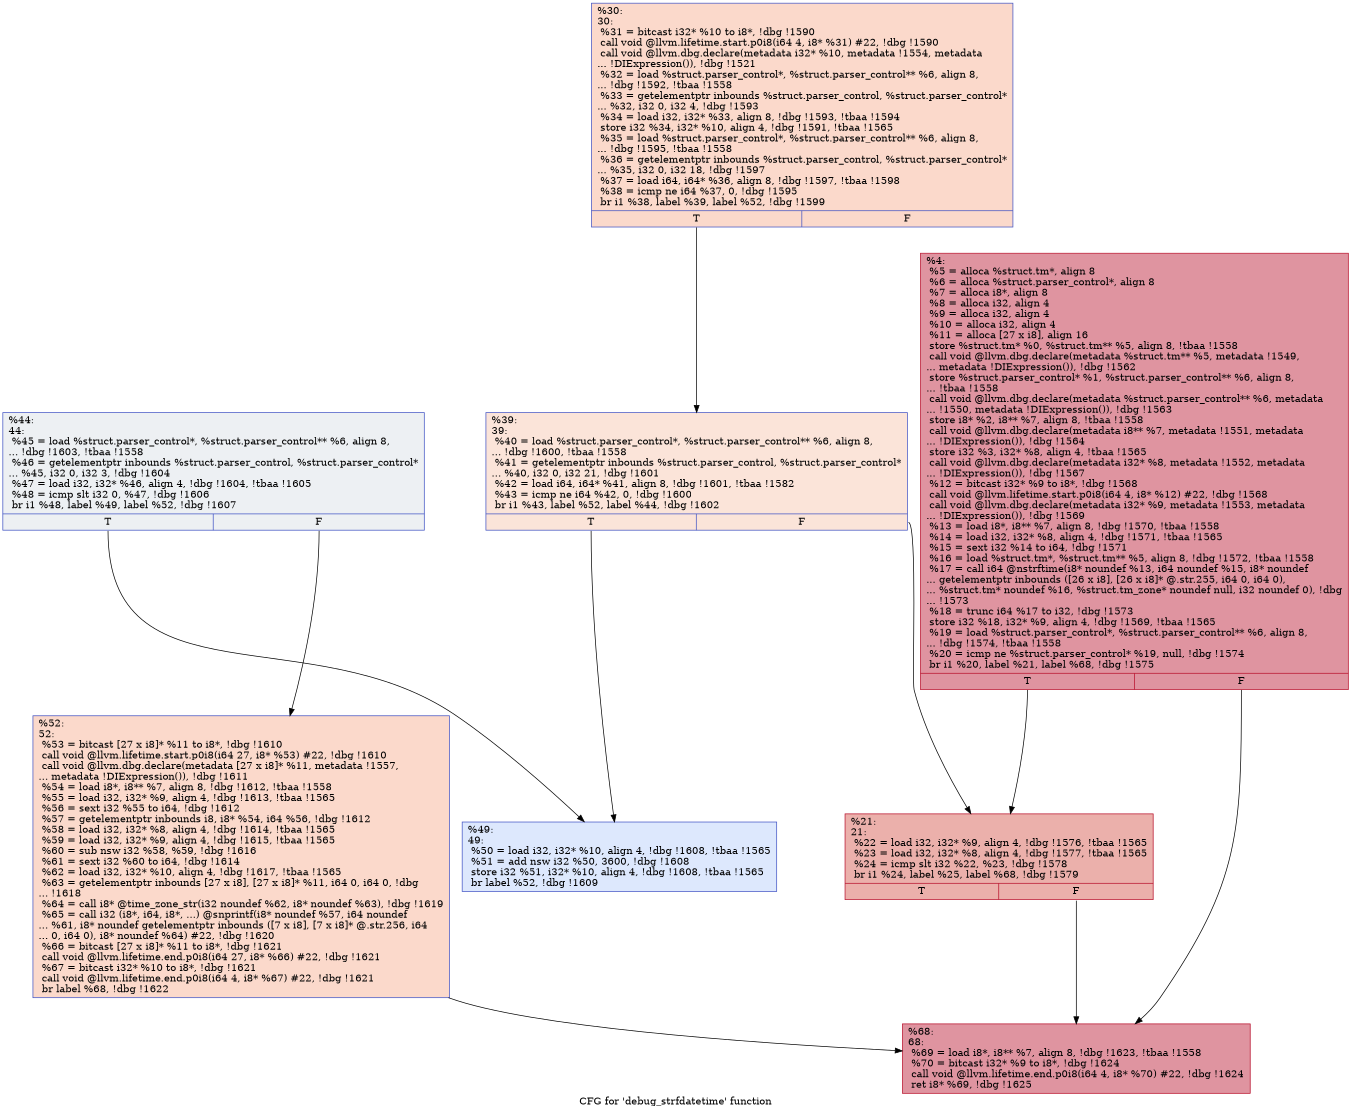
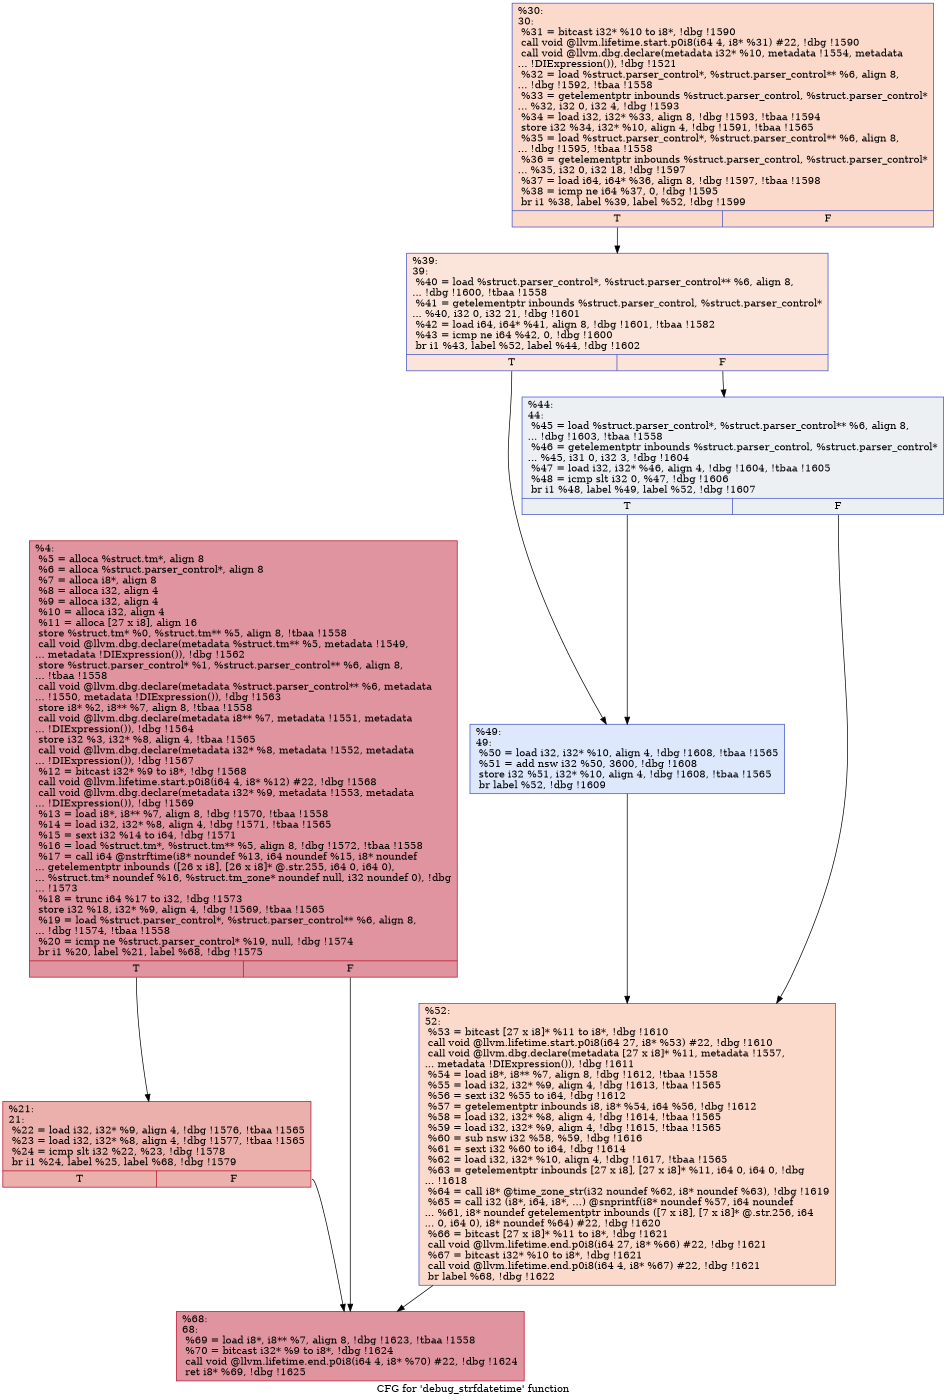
node "%44:": text "... %45, i32 0, i32 3, !dbg !1604" -> "... %45, i31 0, i32 3, !dbg !1604"
edge "%39:" -> "%21:": now "%39:" -> "%44:"
edge "%49:" -> "%52:": added
